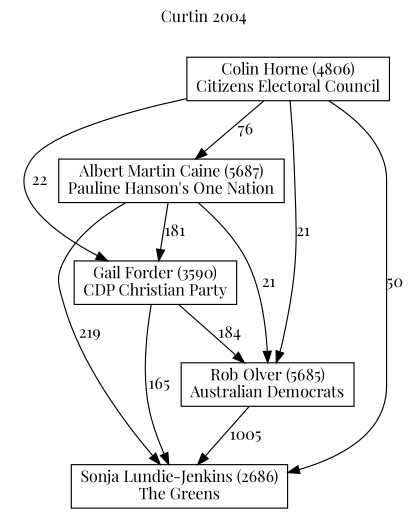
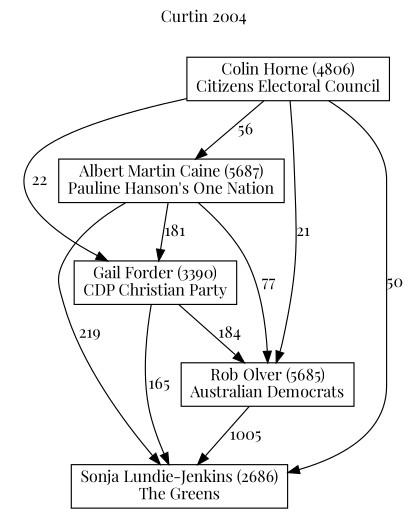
edge "Colin Horne (4806) Citizens Electoral Council" -> "Albert Martin Caine (5687) Pauline Hanson's One Nation": label "76" -> "56"
node "Gail Forder (3590) CDP Christian Party": label "Gail Forder (3590) CDP Christian Party" -> "Gail Forder (3390) CDP Christian Party"
edge "Albert Martin Caine (5687) Pauline Hanson's One Nation" -> "Rob Olver (5685) Australian Democrats": label "21" -> "77"
